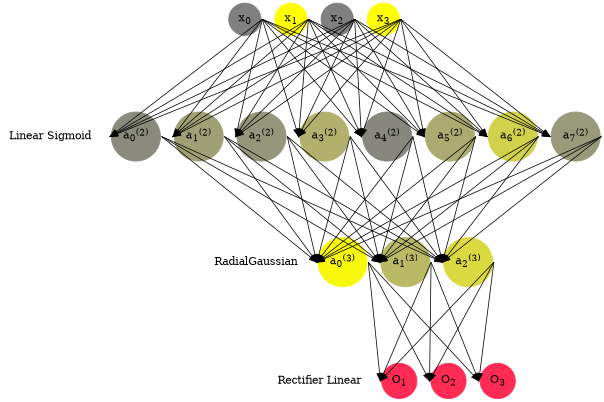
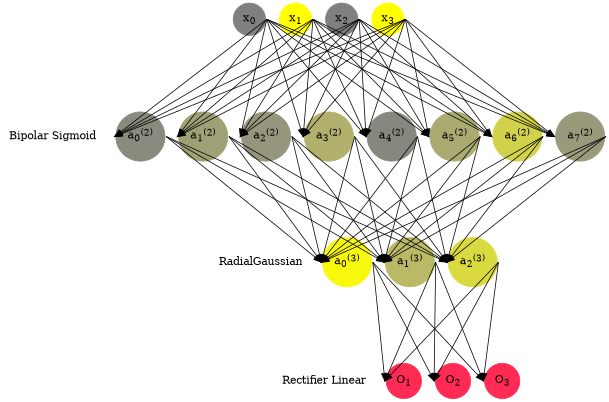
node "Linear Sigmoid": label "Linear Sigmoid" -> "Bipolar Sigmoid"
